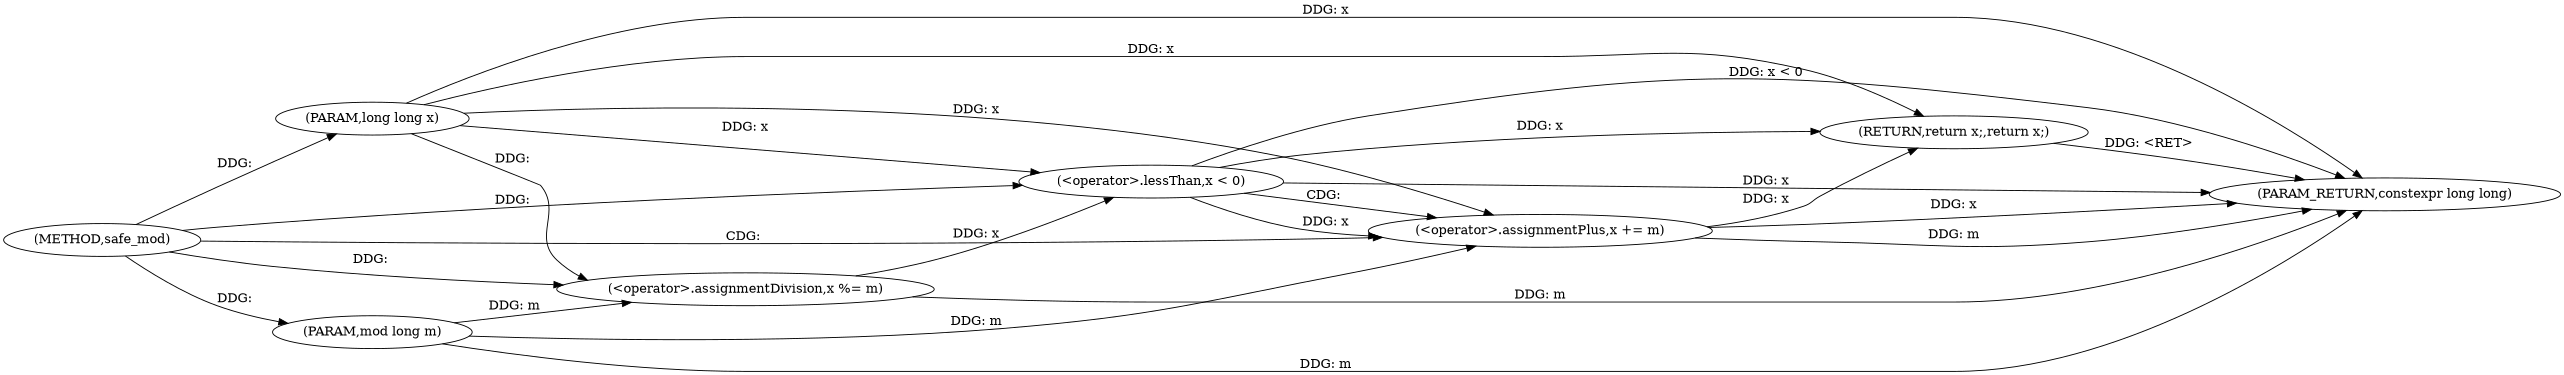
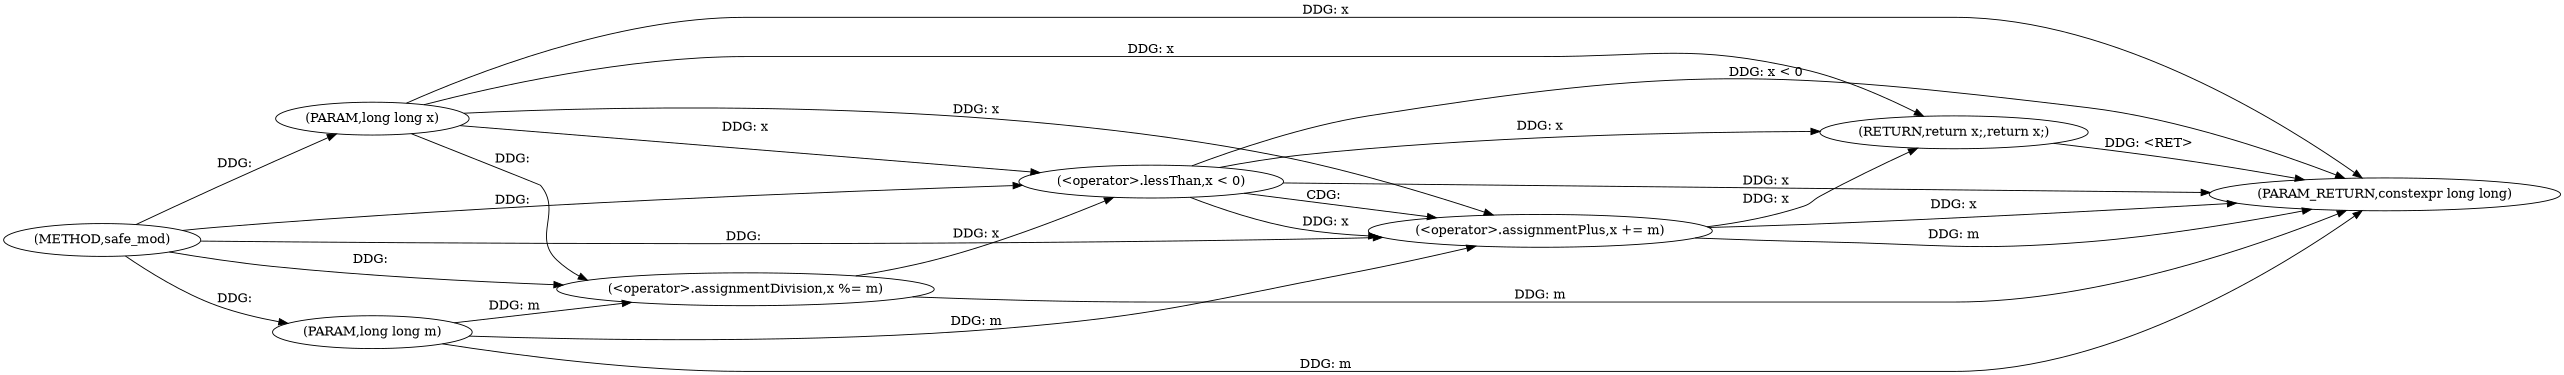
edge "(METHOD,safe_mod)" -> "(<operator>.assignmentPlus,x += m)": label "CDG: " -> "DDG: "
node "(PARAM,mod long m)": label "(PARAM,mod long m)" -> "(PARAM,long long m)"
